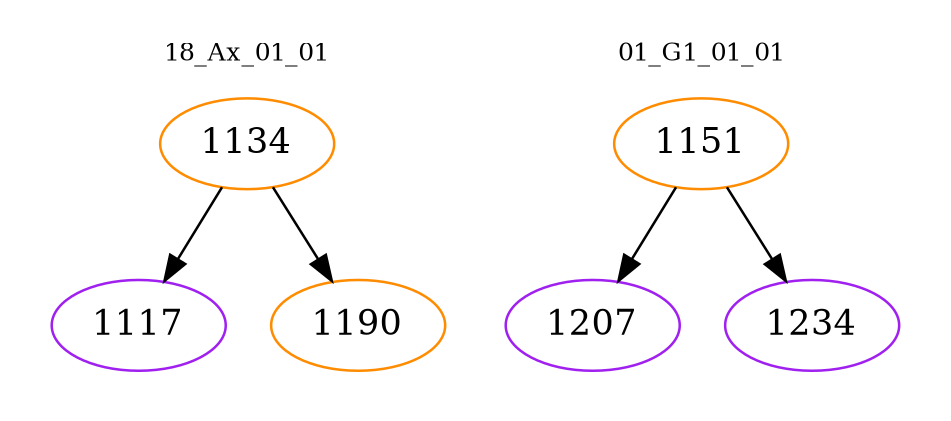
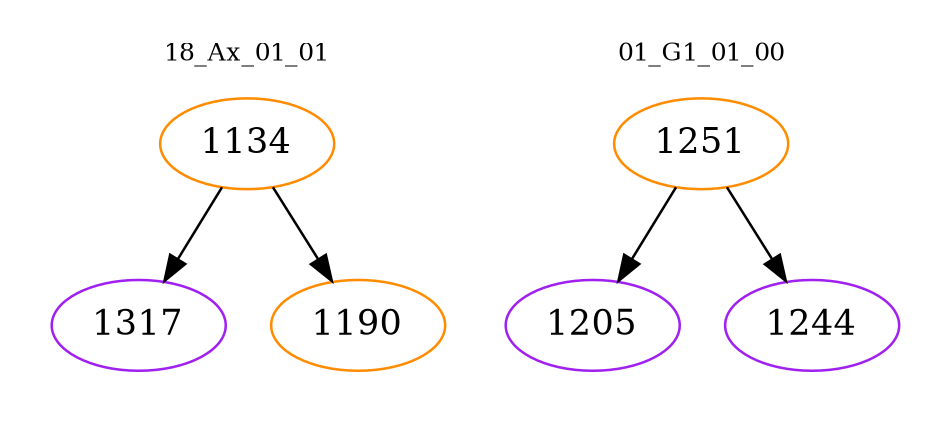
cluster "01_G1_01_01": label "01_G1_01_01" -> "01_G1_01_00"
node "1151": label "1151" -> "1251"
node "1117": label "1117" -> "1317"
node "1207": label "1207" -> "1205"
node "1234": label "1234" -> "1244"
